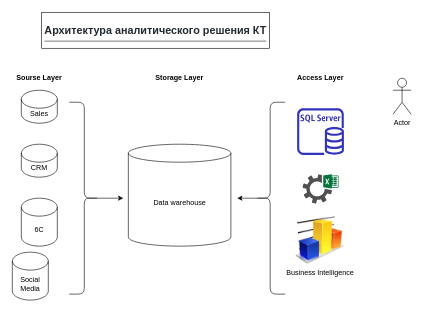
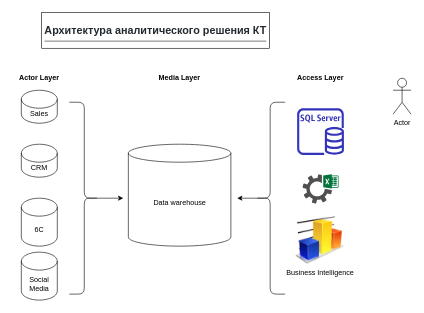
node "Sourse Layer": label "Sourse Layer" -> "Actor Layer"
node "Storage Layer": label "Storage Layer" -> "Media Layer"
node "Social Media": moved (30, 276) -> (39, 276)
